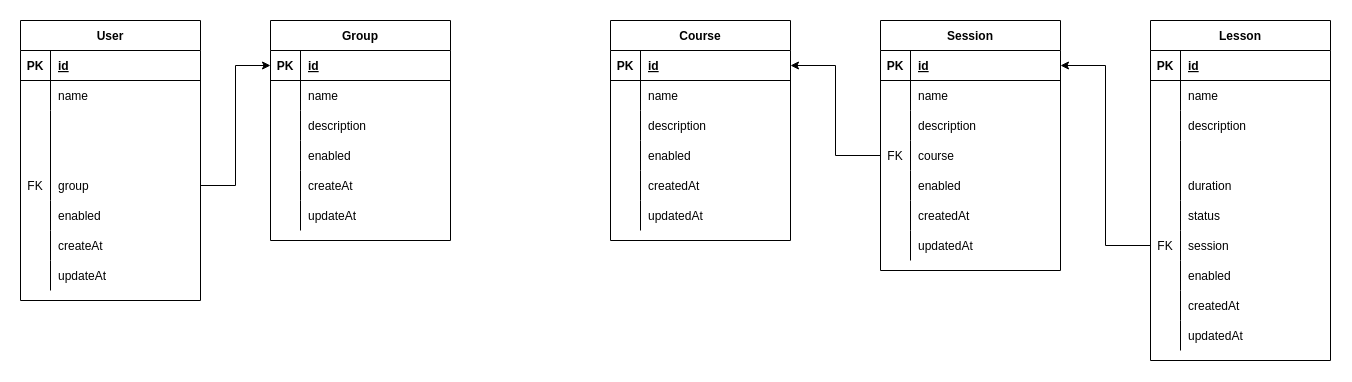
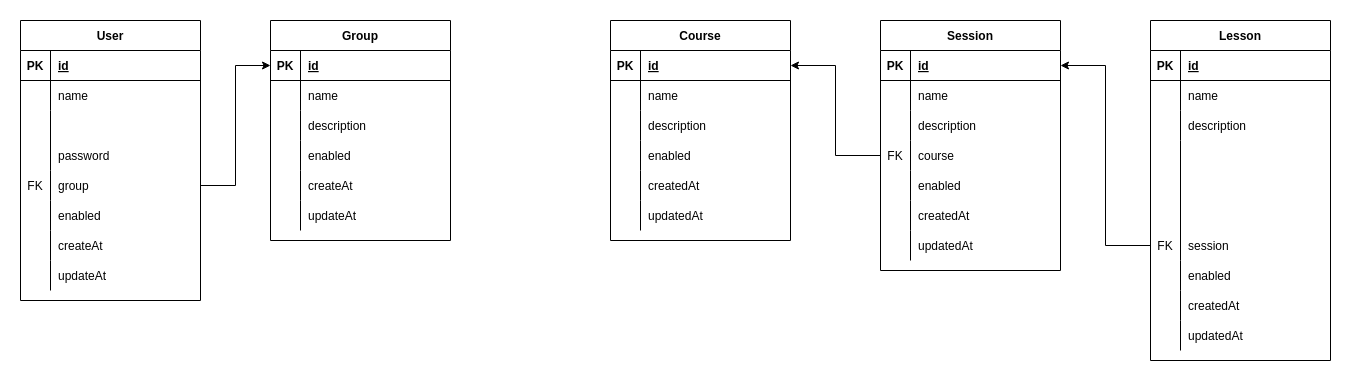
node "password": added
node "duration": removed
node "status": removed
